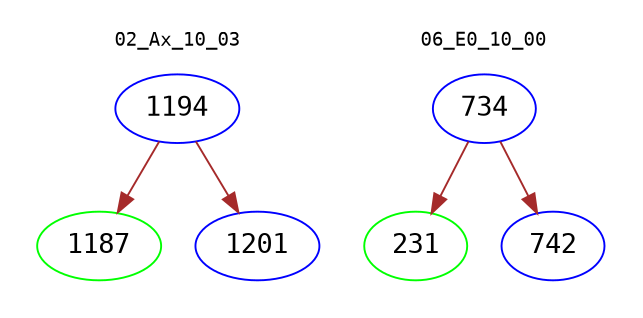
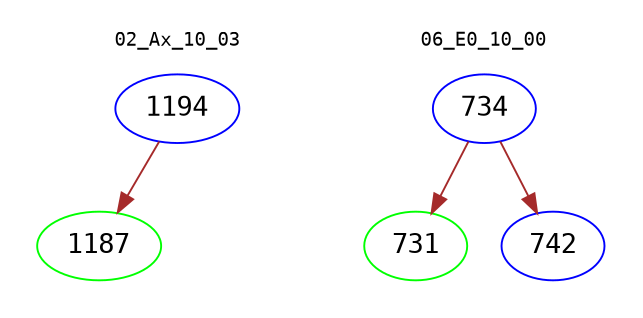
node "1201": removed
node "231": label "231" -> "731"
